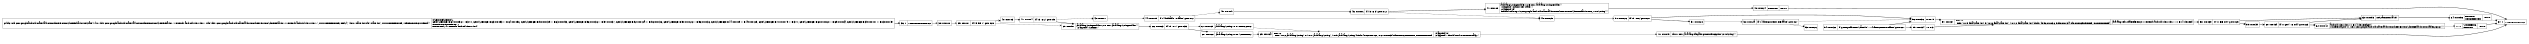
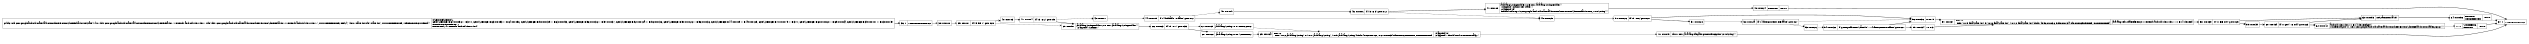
edge "53: 0x002c" -> "54: 0x0032": added
